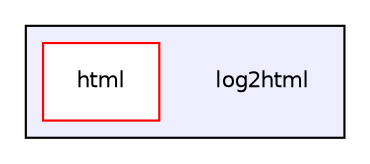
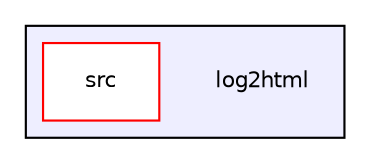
node "html": label "html" -> "src"
